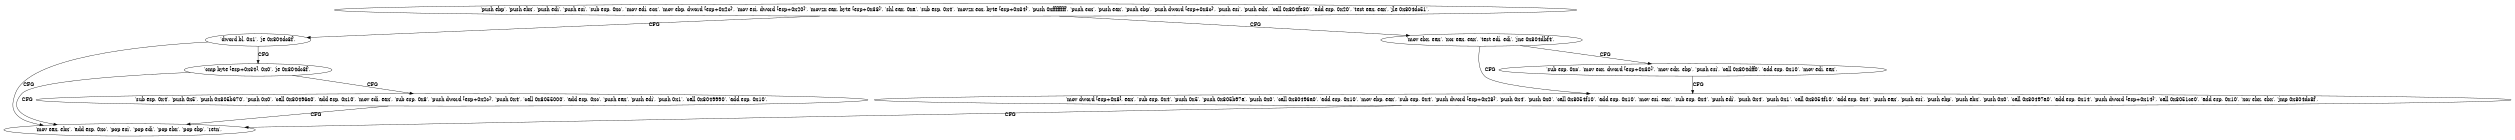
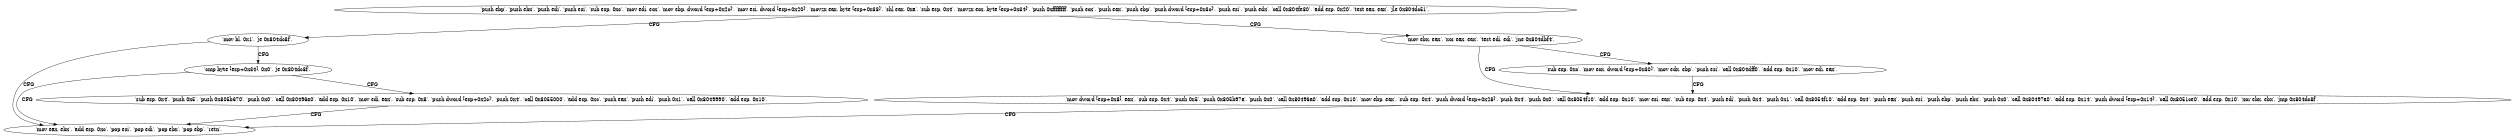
node "'dword bl, 0x1', 'je 0x804dc8f',": label "'dword bl, 0x1', 'je 0x804dc8f'," -> "'mov bl, 0x1', 'je 0x804dc8f',"
